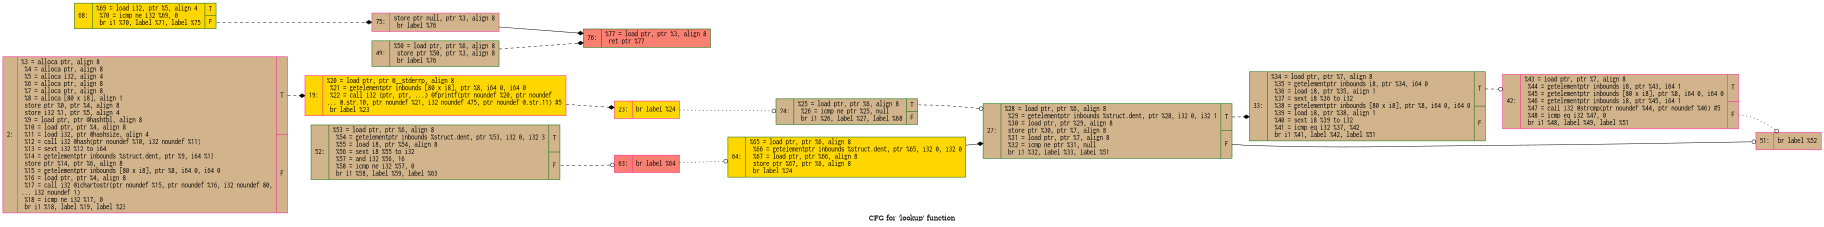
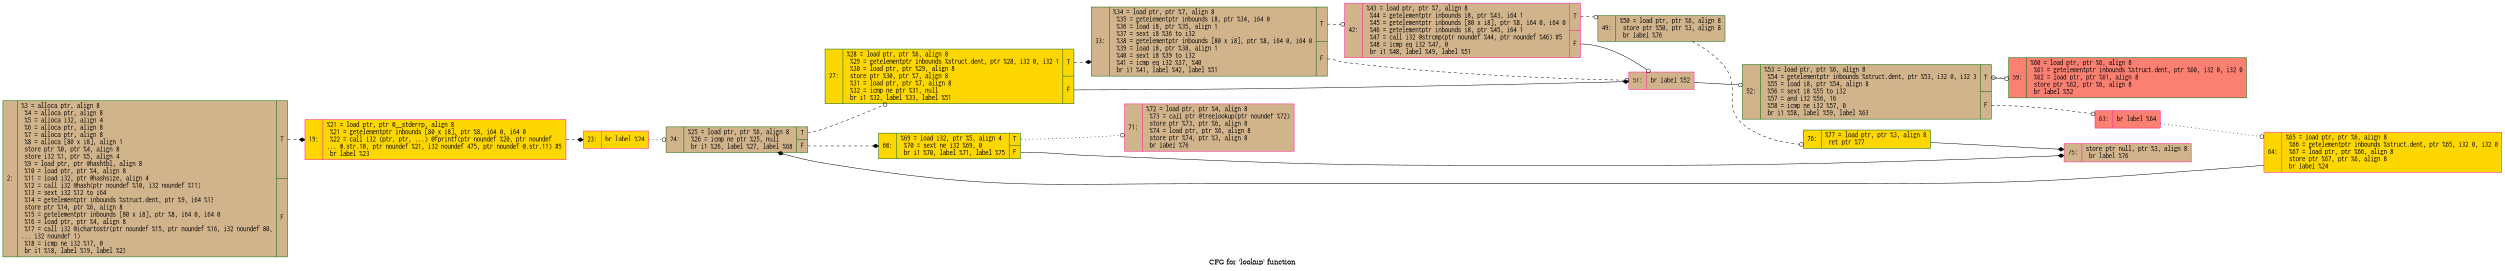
node "68:": text "%70 = icmp ne i32 %69, 0" -> "%70 = sext ne i32 %69, 0"
edge "42:" -> "49:": added
edge "68:" -> "75:": style dashed -> solid
edge "75:" -> "76:": reversed
node "76:": fillcolor salmon -> gold
edge "49:" -> "76:": arrowhead diamond -> odot
edge "33:" -> "51:": added
node "59:": added
node "19:": text "%20 = load ptr, ptr @__stderrp, align 8" -> "%21 = load ptr, ptr @__stderrp, align 8"
edge "51:" -> "52:": added
edge "42:" -> "51:": style dotted -> solid
node "71:": added
node "33:": text "%41 = icmp eq i32 %37, %42" -> "%41 = icmp eq i32 %37, %40"
node "27:": fillcolor tan -> gold
node "2:": color deeppink -> darkgreen
edge "64:" -> "27:": now "64:" -> "24:"
edge "27:" -> "51:": arrowhead odot -> diamond
edge "24:" -> "68:": added
node "64:": color darkgreen -> deeppink
